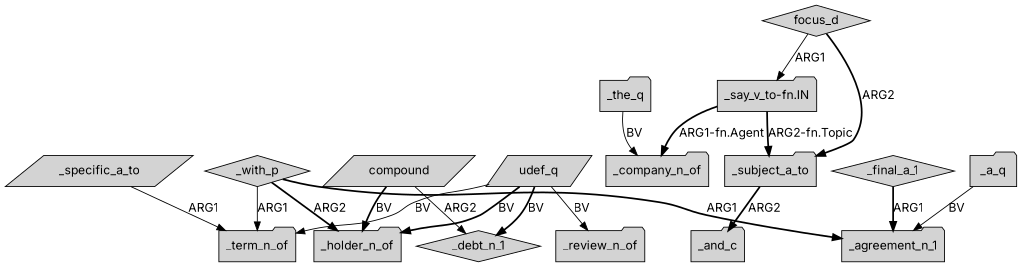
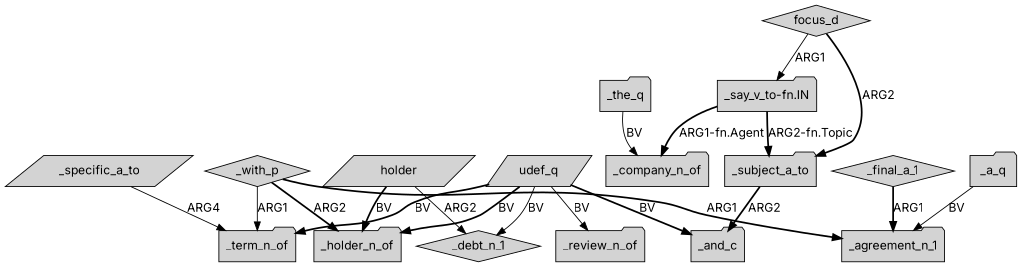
node "compound": label "compound" -> "holder"
edge "udef_q" -> "_and_c": added, label "BV"
edge "_specific_a_to" -> "_term_n_of": label "ARG1" -> "ARG4"
edge "udef_q" -> "_debt_n_1": style bold -> solid
edge "udef_q" -> "_term_n_of": style solid -> bold
